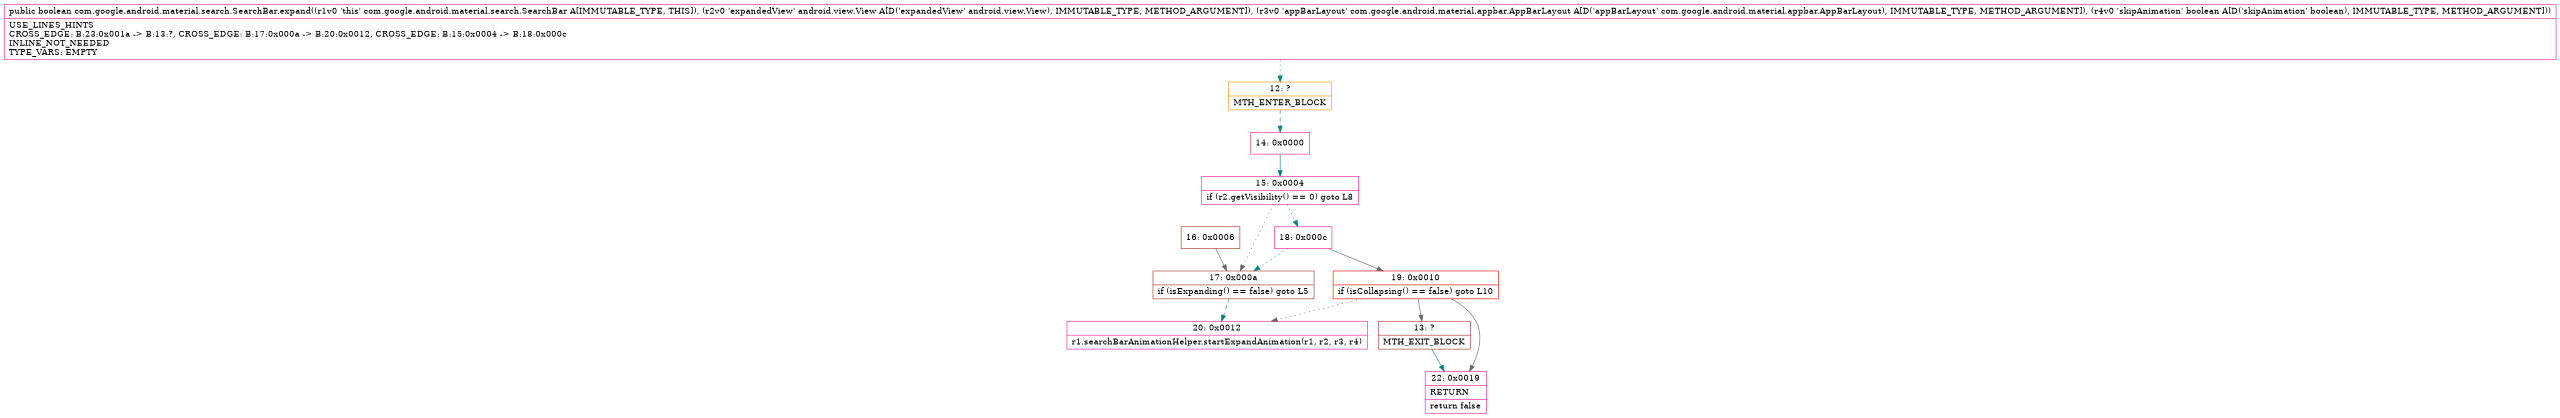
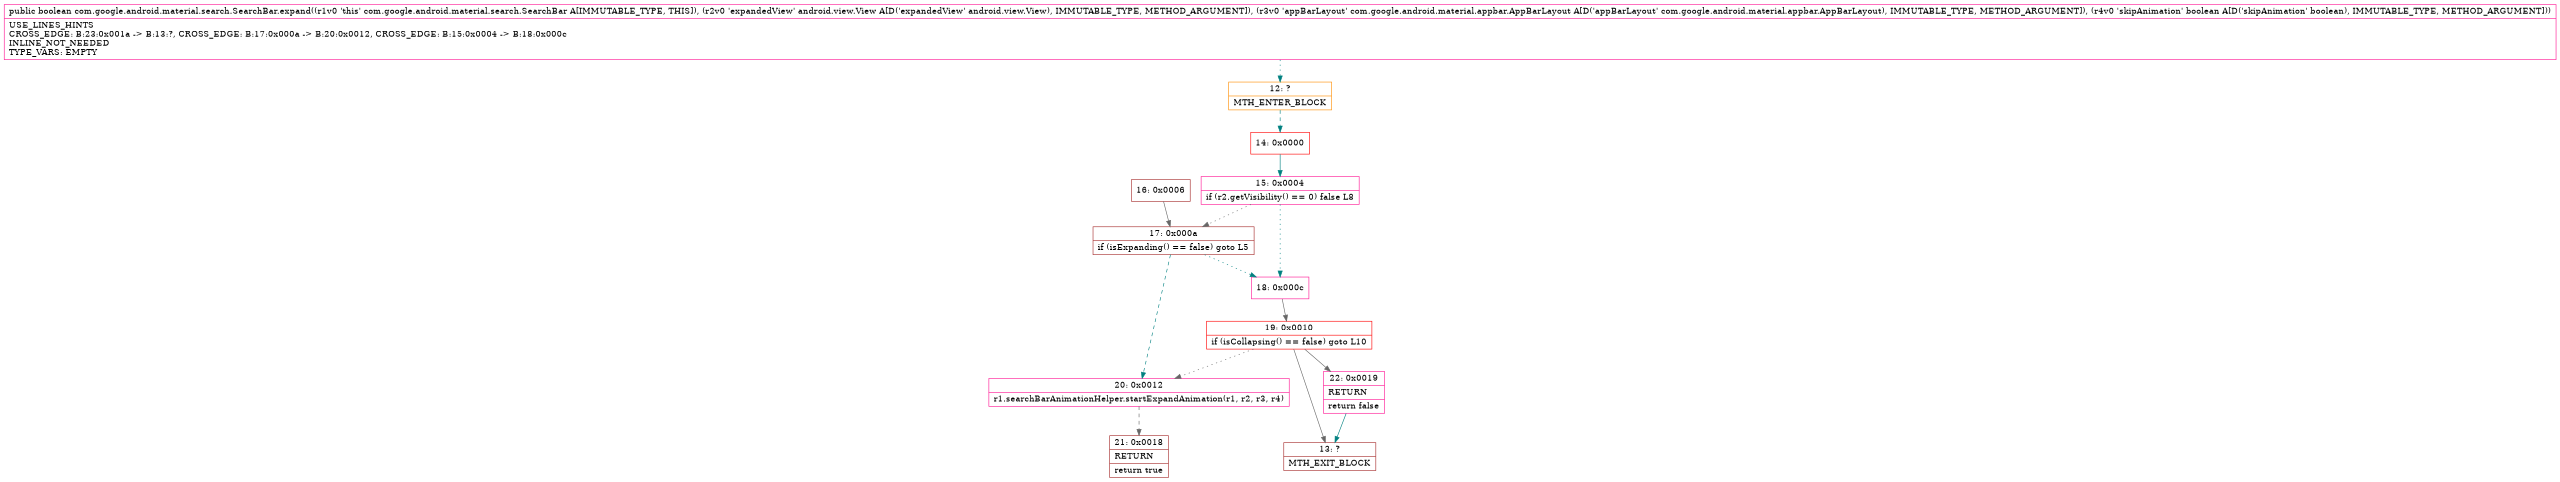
node "14: 0x0000": color deeppink -> red
node "15: 0x0004": text "if (r2.getVisibility() == 0) goto L8" -> "if (r2.getVisibility() == 0) false L8"
edge "18: 0x000c" -> "17: 0x000a": reversed
edge "13: ?" -> "22: 0x0019": reversed
node "21: 0x0018": added
